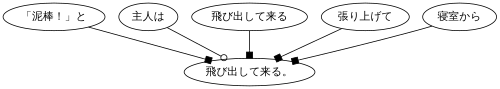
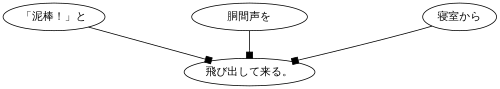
node "主人は": removed
node "飛び出して来る": label "飛び出して来る" -> "胴間声を"
node "張り上げて": removed
